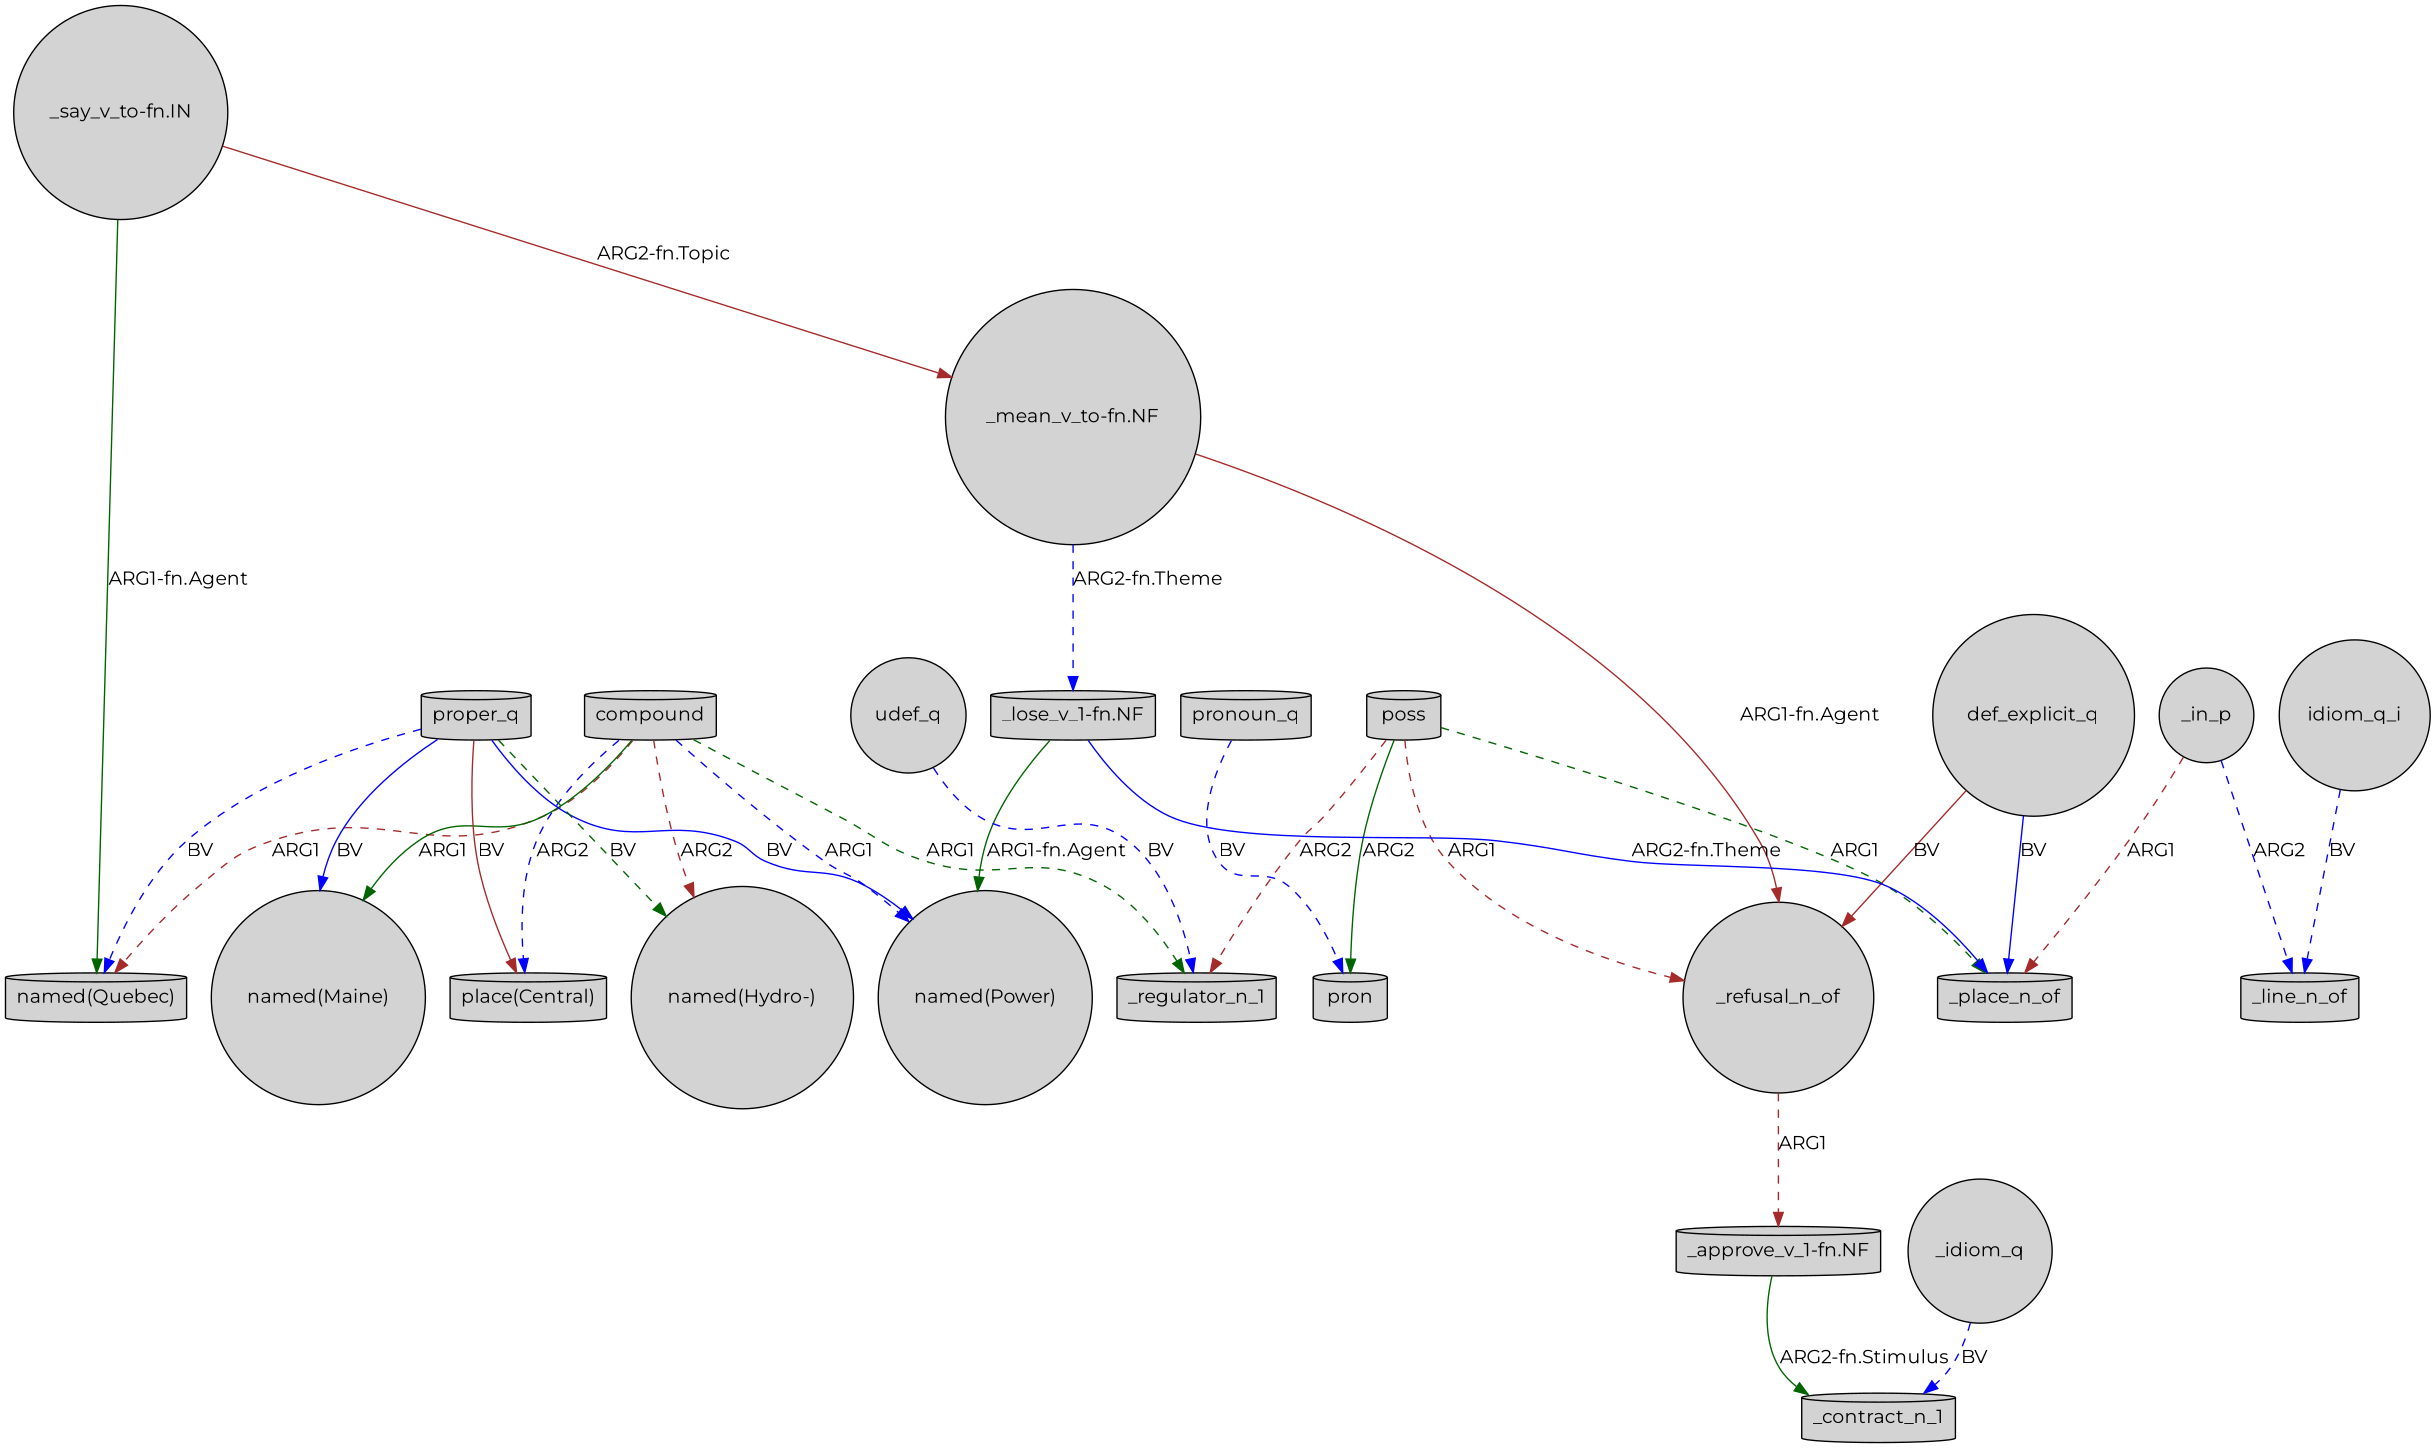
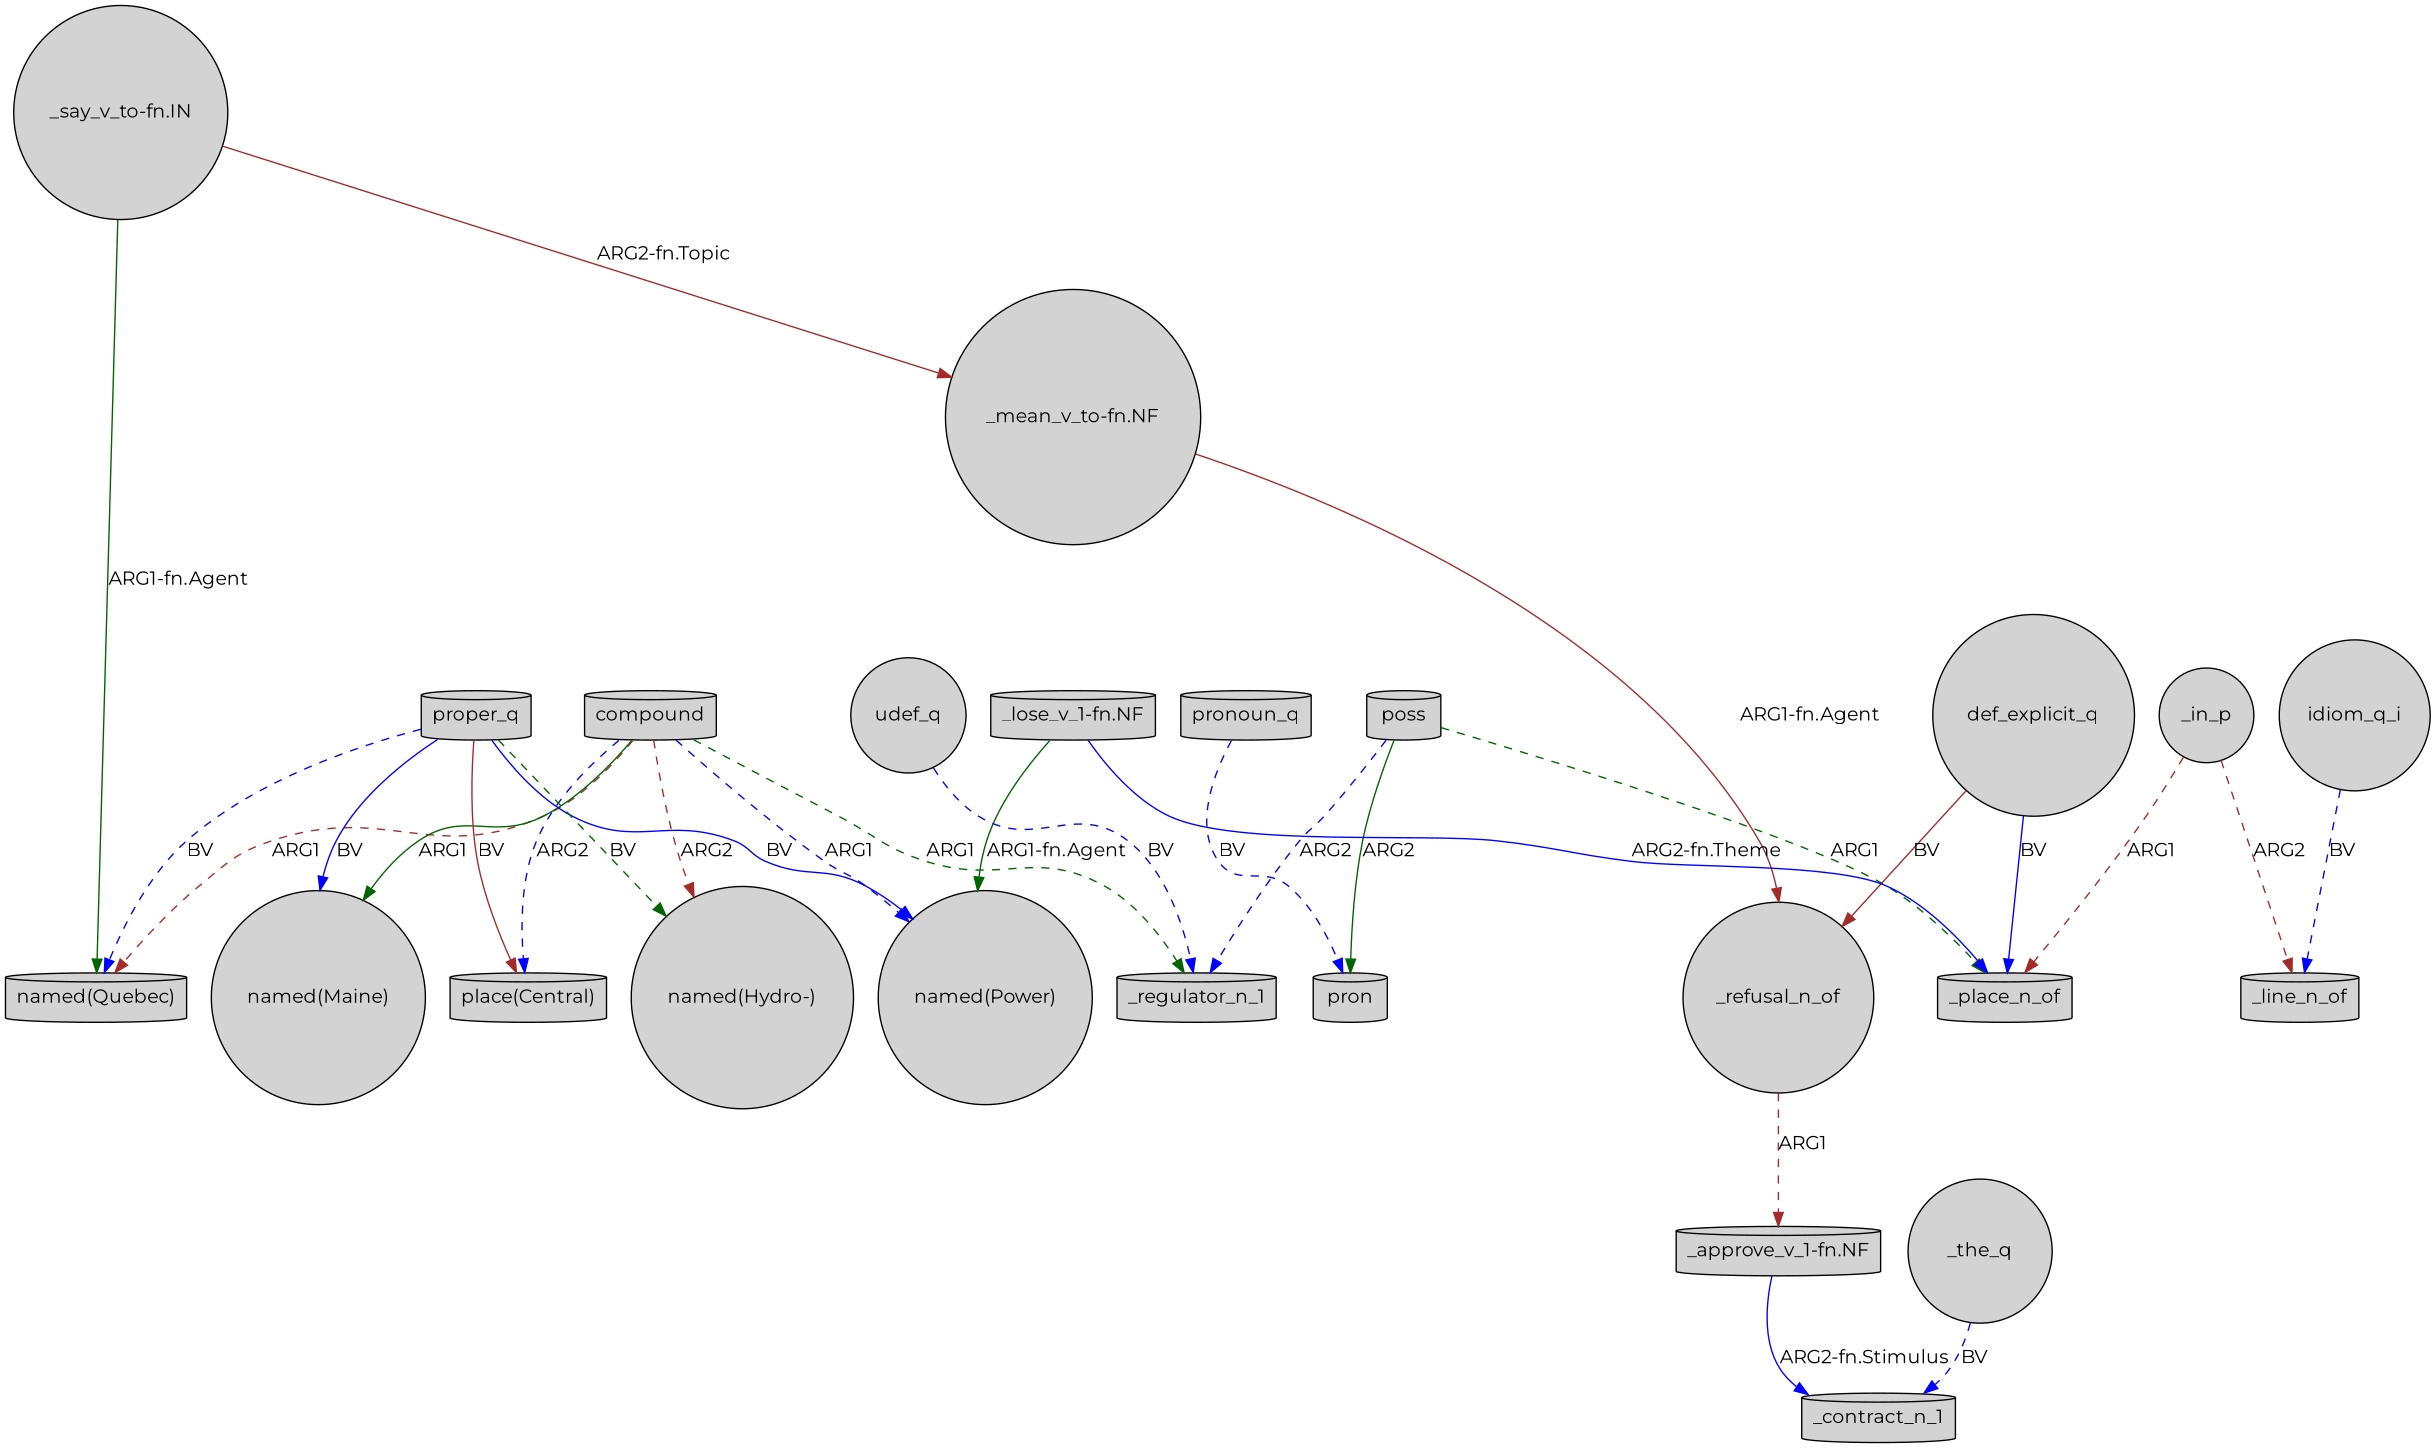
edge "_mean_v_to-fn.NF" -> "_lose_v_1-fn.NF": removed, label "ARG2-fn.Theme"
edge "poss" -> "_regulator_n_1": color brown -> blue
edge "_in_p" -> "_line_n_of": color blue -> brown
edge "poss" -> "_refusal_n_of": removed, label "ARG1"
node "_idiom_q": label "_idiom_q" -> "_the_q"
edge "_approve_v_1-fn.NF" -> "_contract_n_1": color darkgreen -> blue
